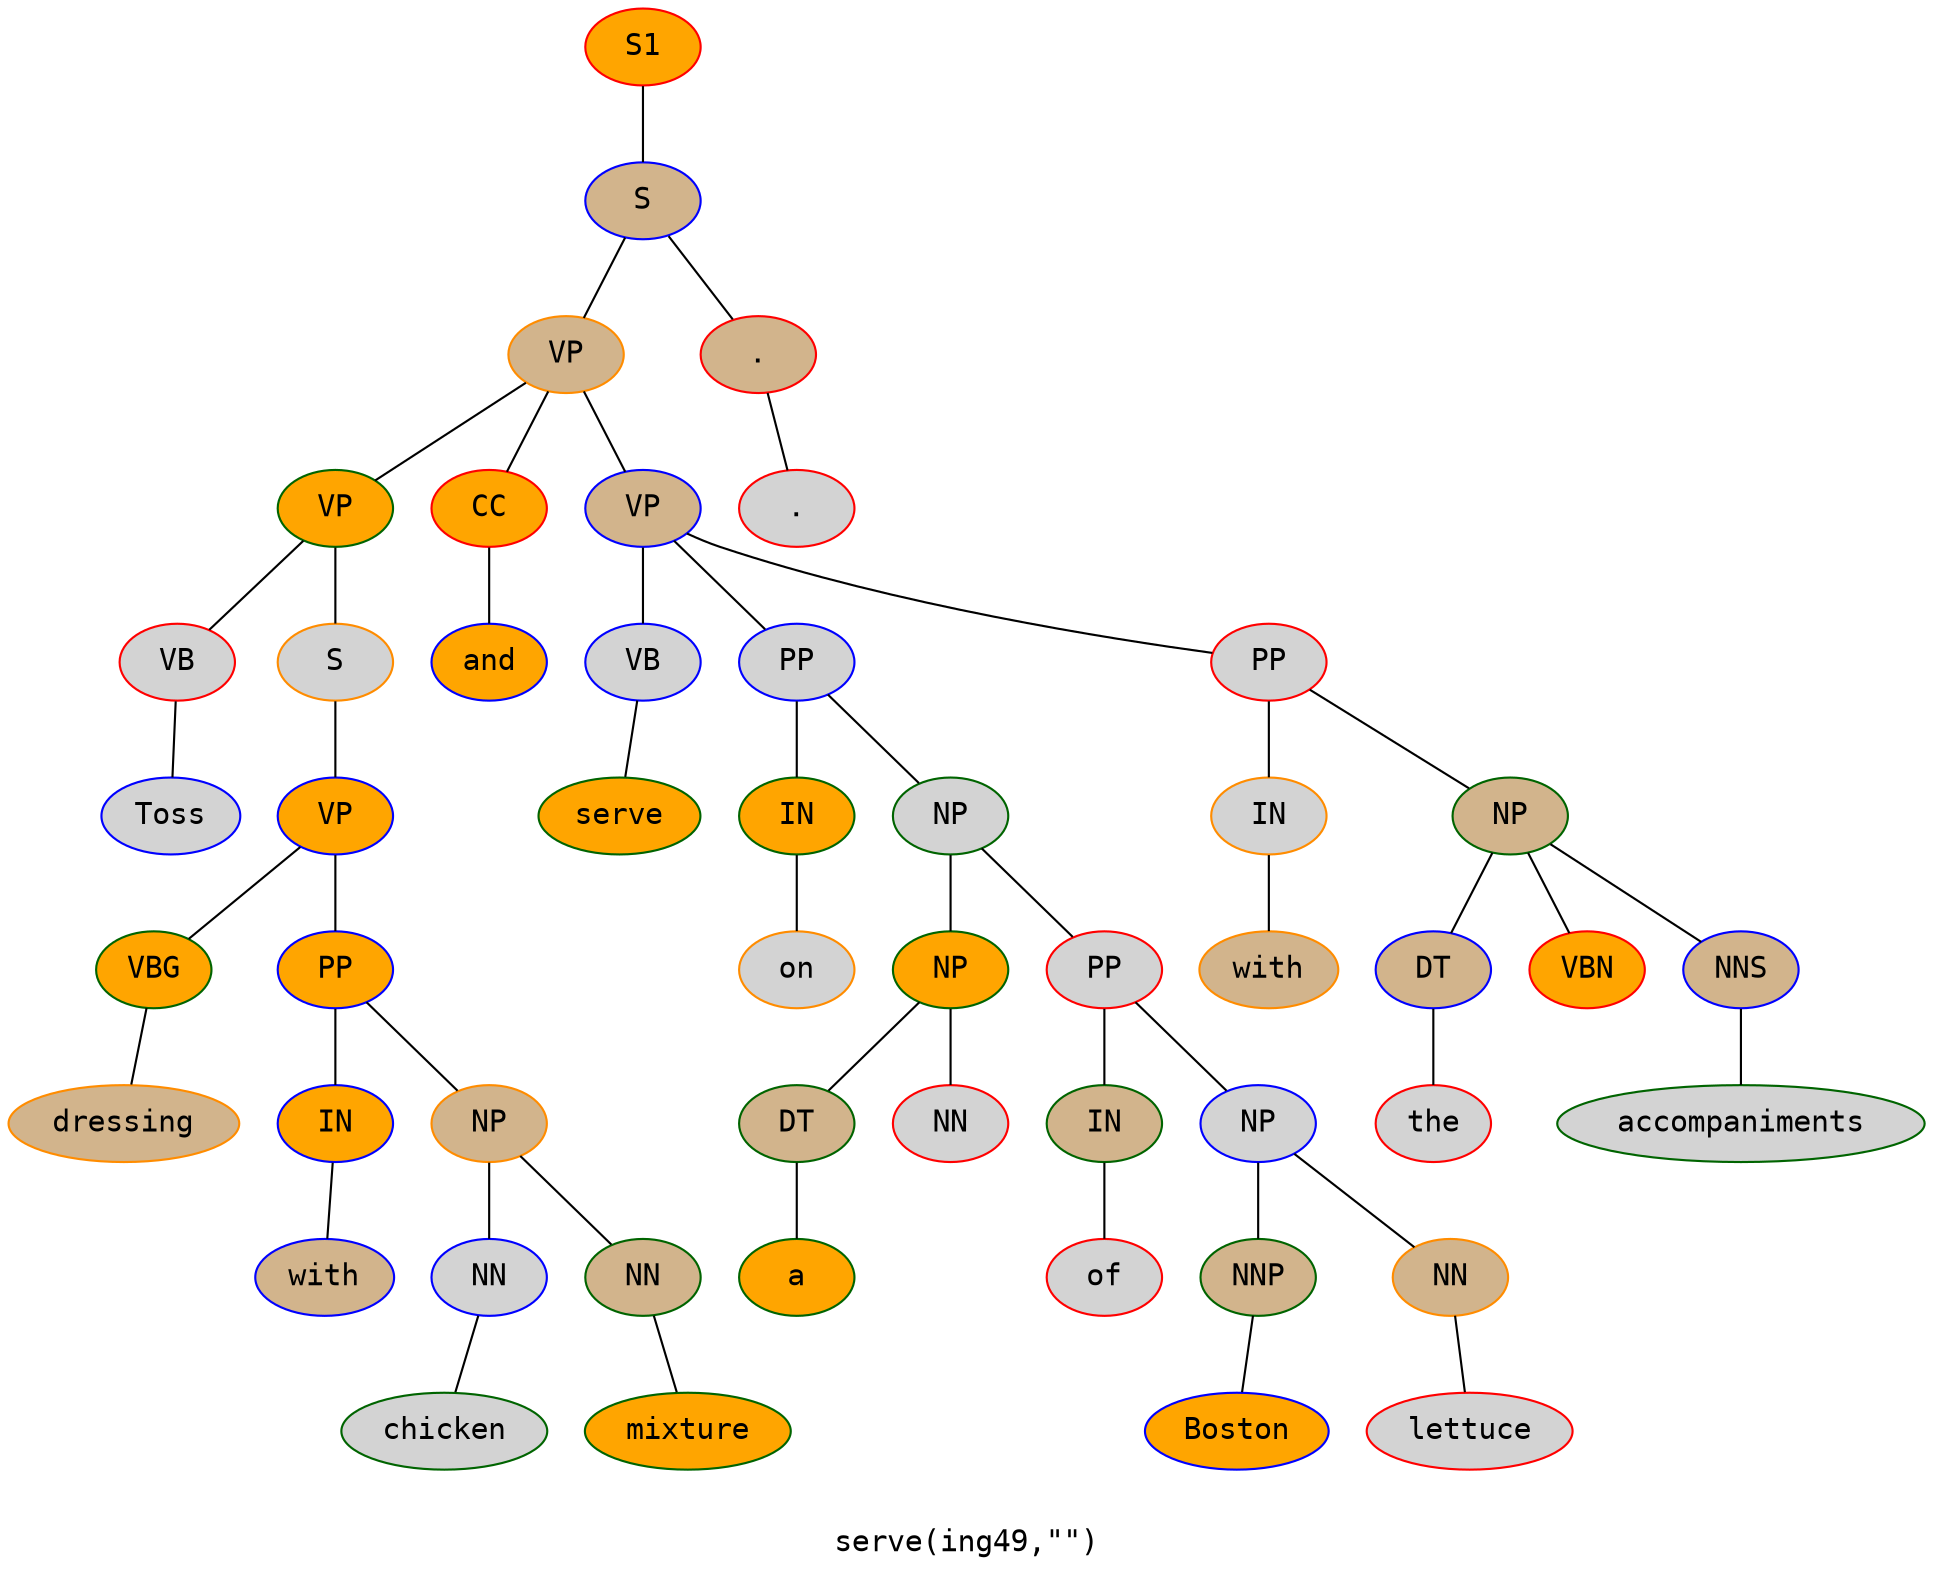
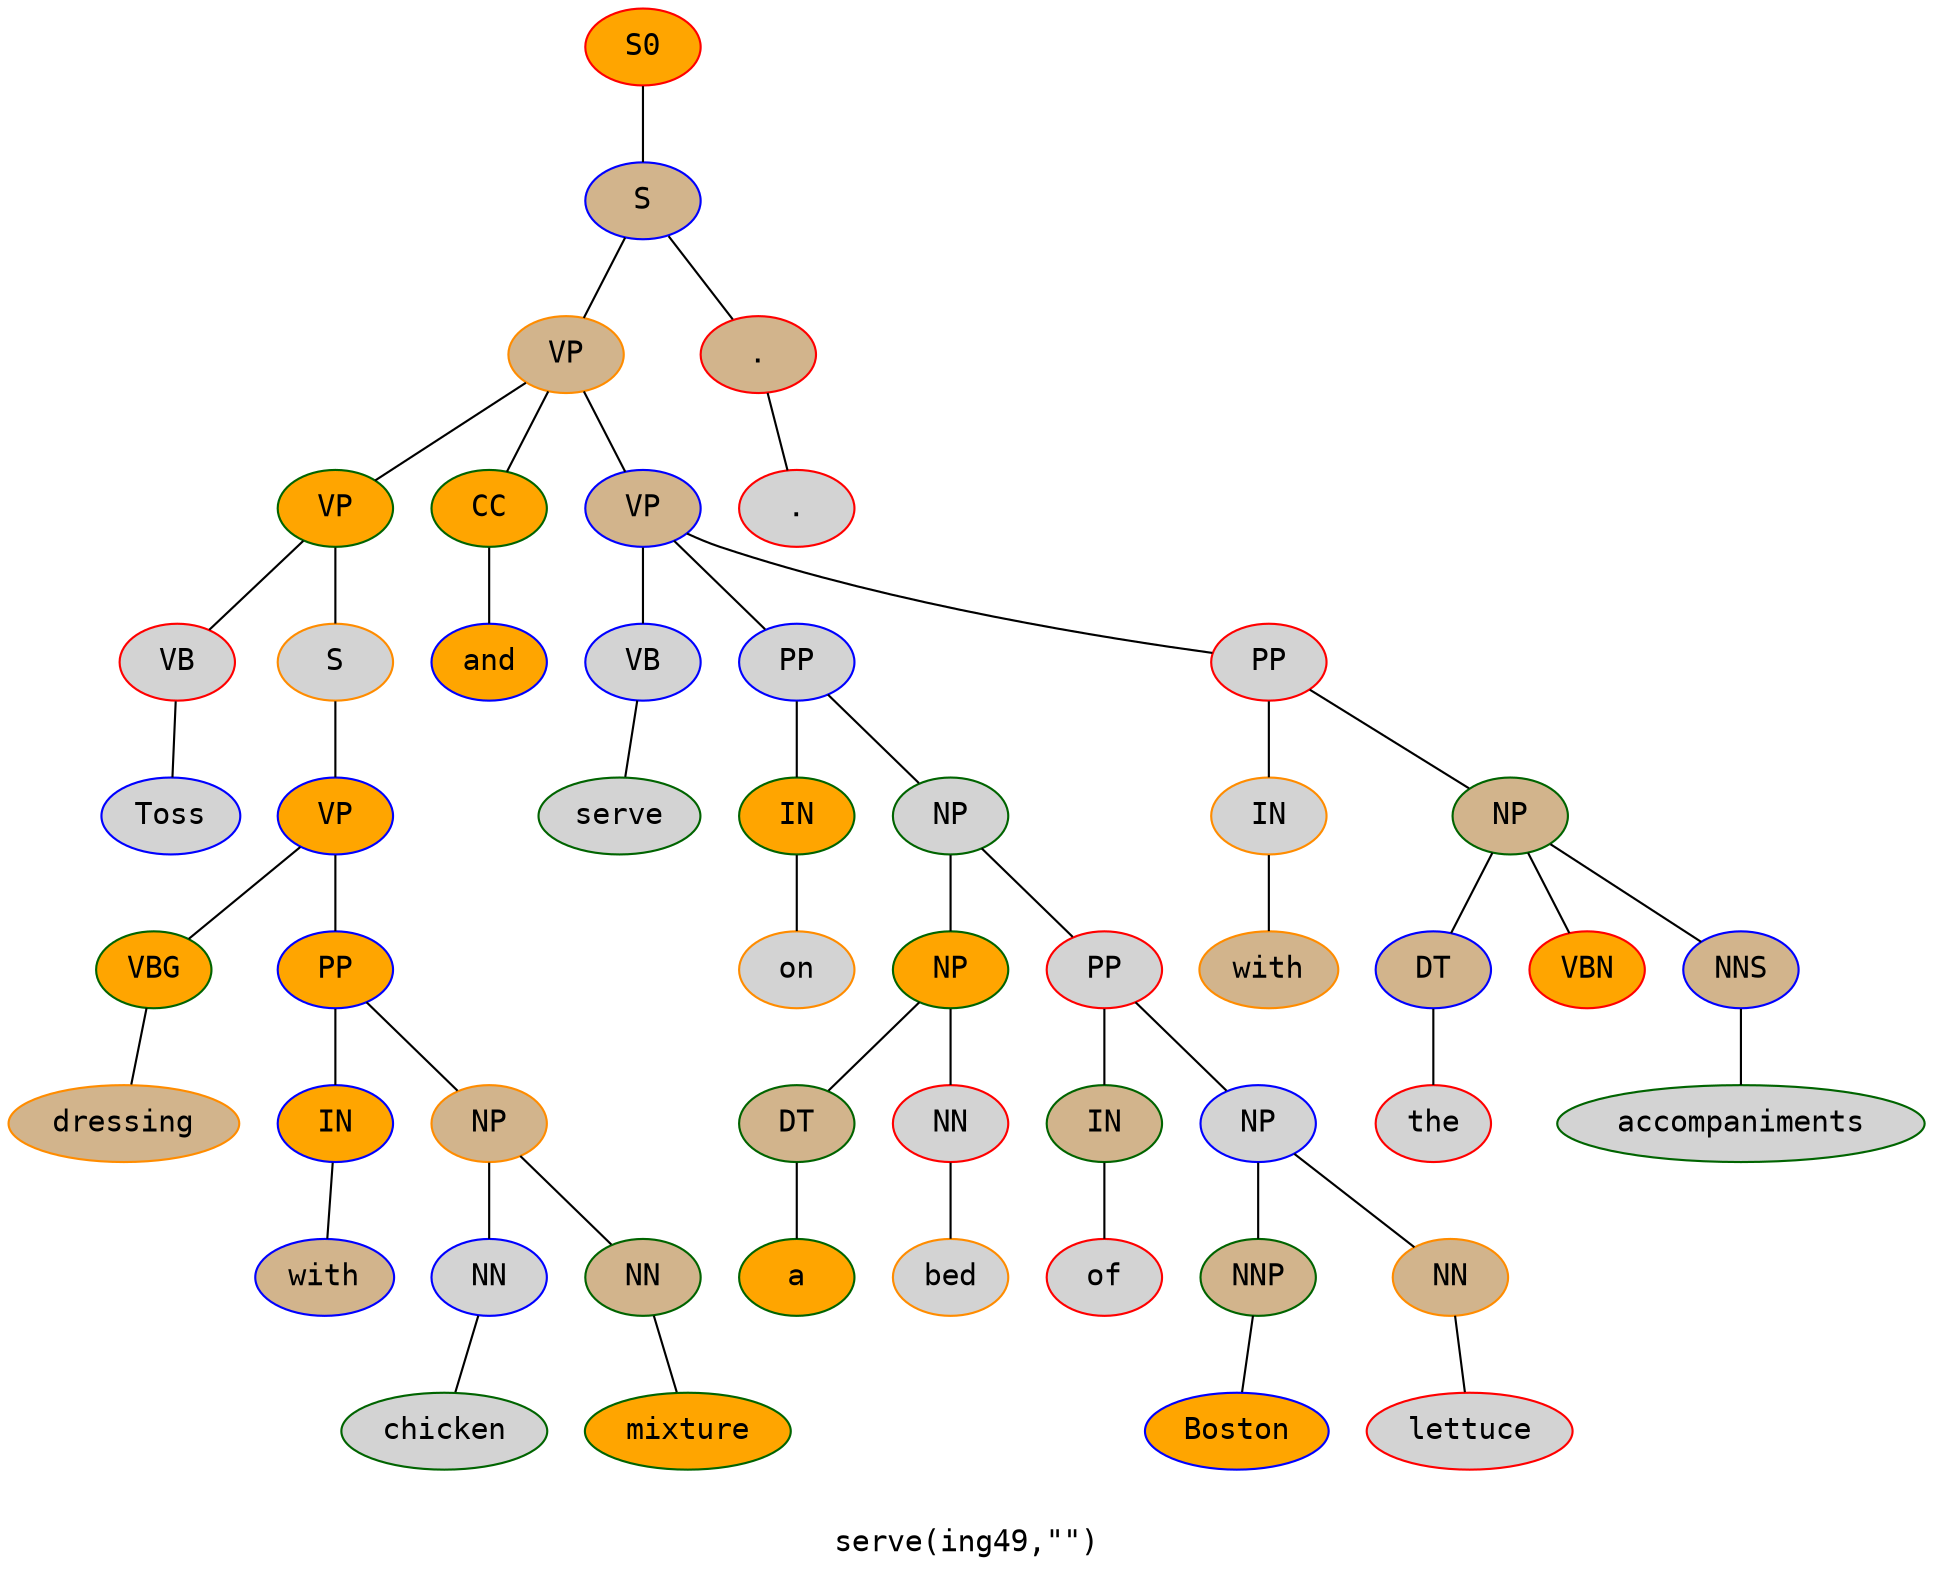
node "S1": label "S1" -> "S0"
node "CC": color red -> darkgreen
node "serve": fillcolor orange -> lightgrey
node "bed": added
